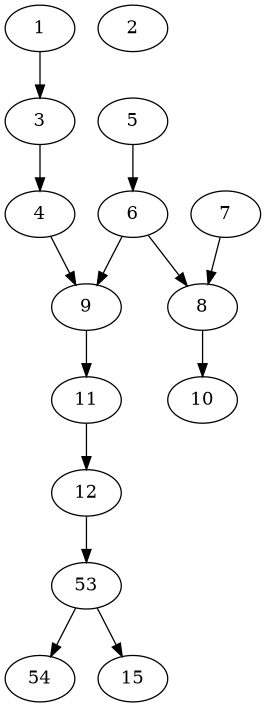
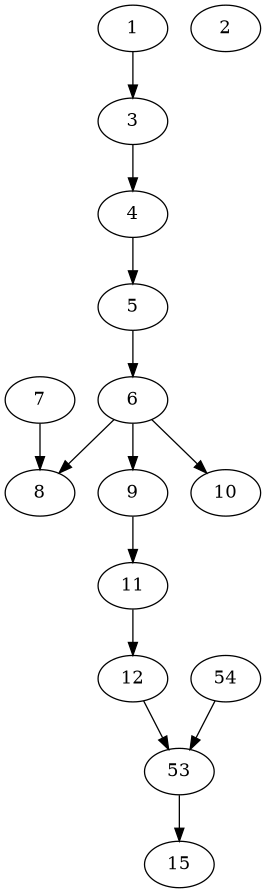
edge "4" -> "9": now "4" -> "5"
edge "8" -> "10": now "6" -> "10"
edge "53" -> "54": reversed
